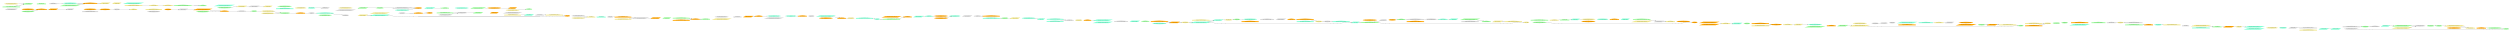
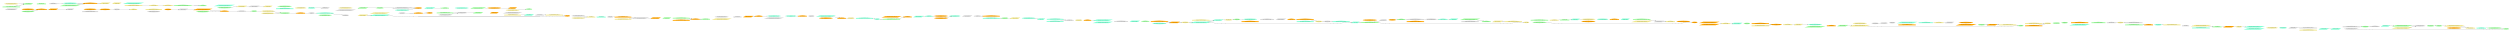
node "batch_norm_#226": fillcolor orange -> aquamarine
